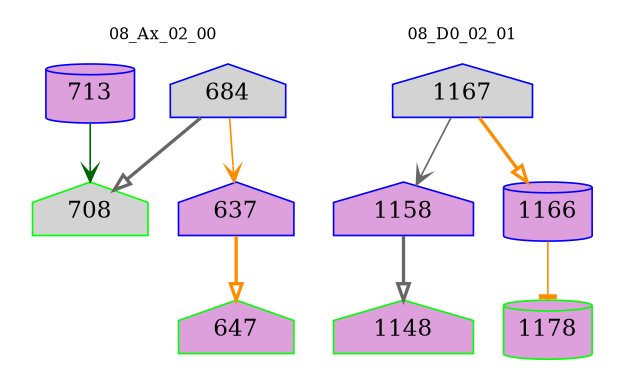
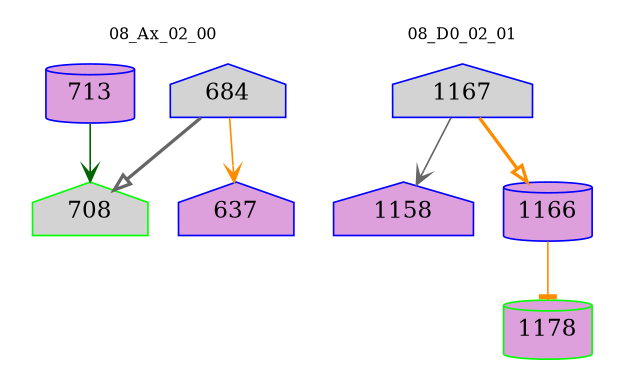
node "647": removed
node "1148": removed
